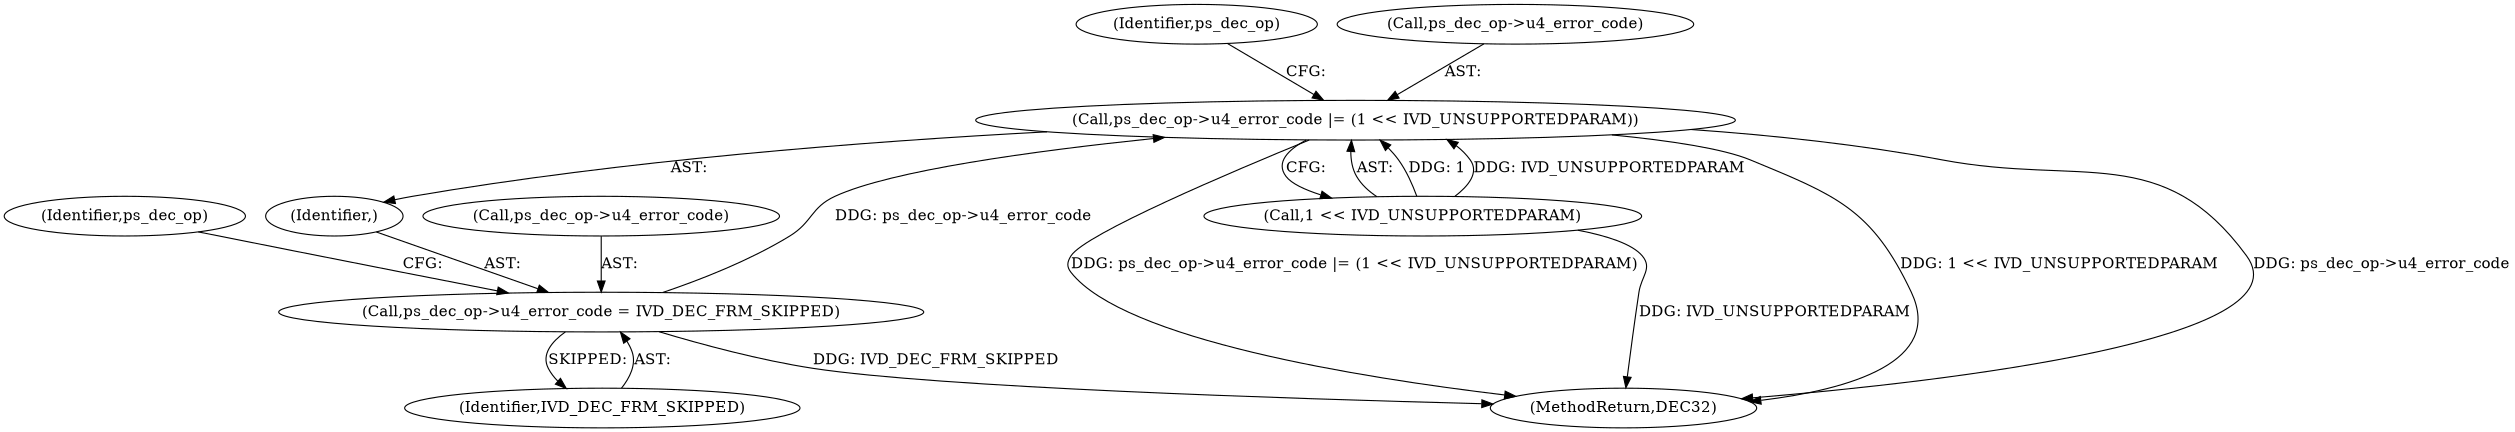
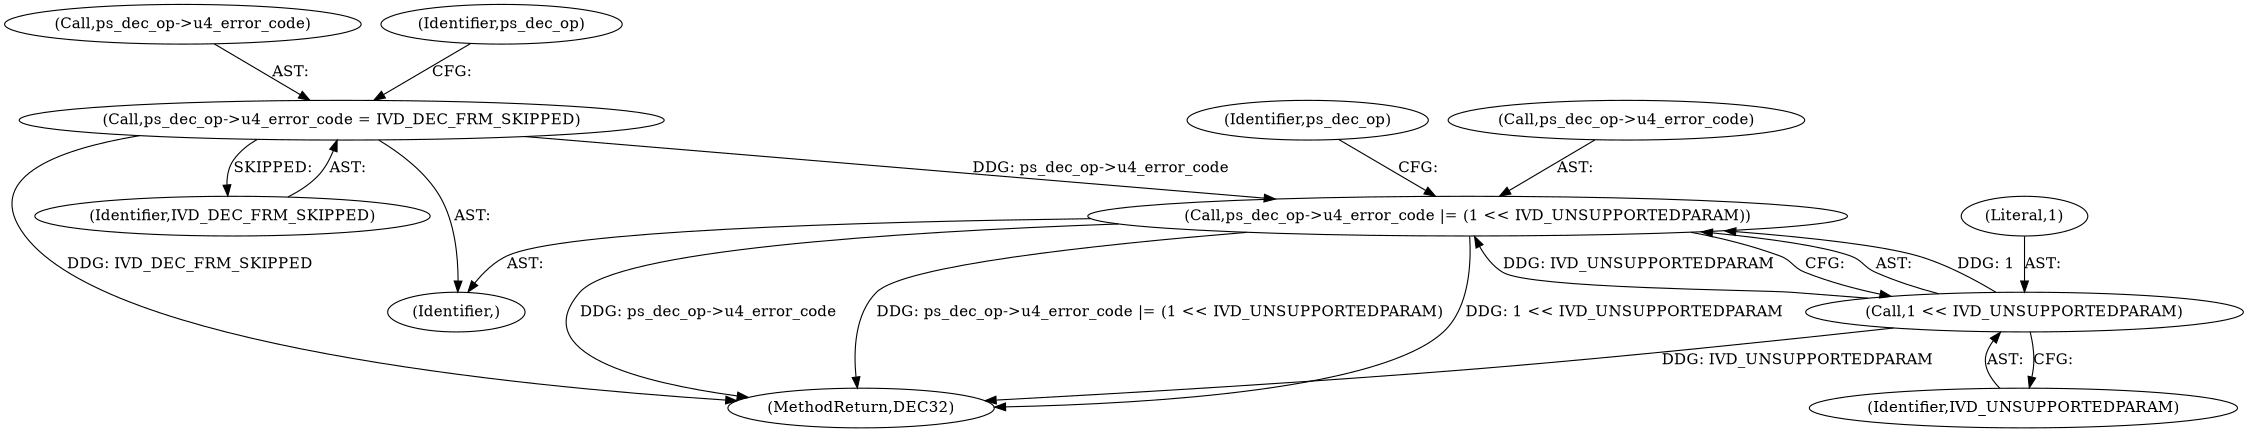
node "(Literal,1)": added
edge "(Identifier,)" -> "(Call,ps_dec_op->u4_error_code = IVD_DEC_FRM_SKIPPED)": reversed
node "(Identifier,IVD_UNSUPPORTEDPARAM)": added
